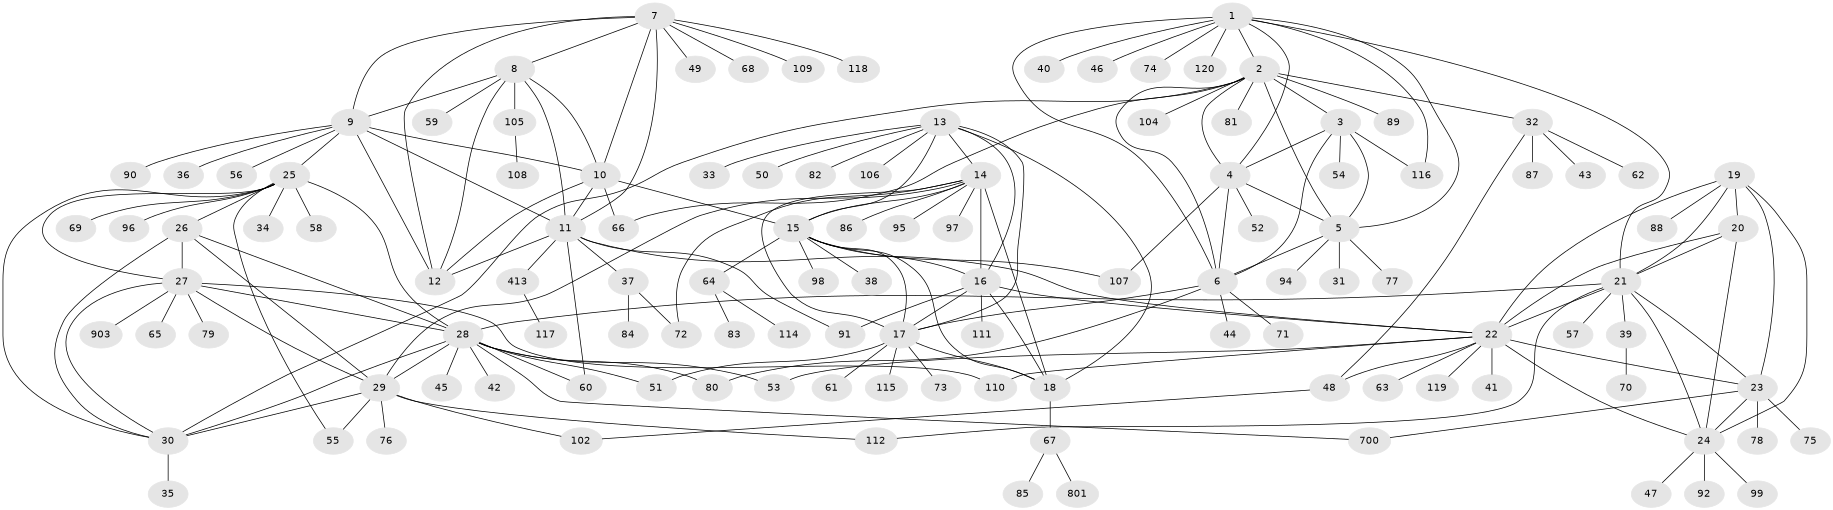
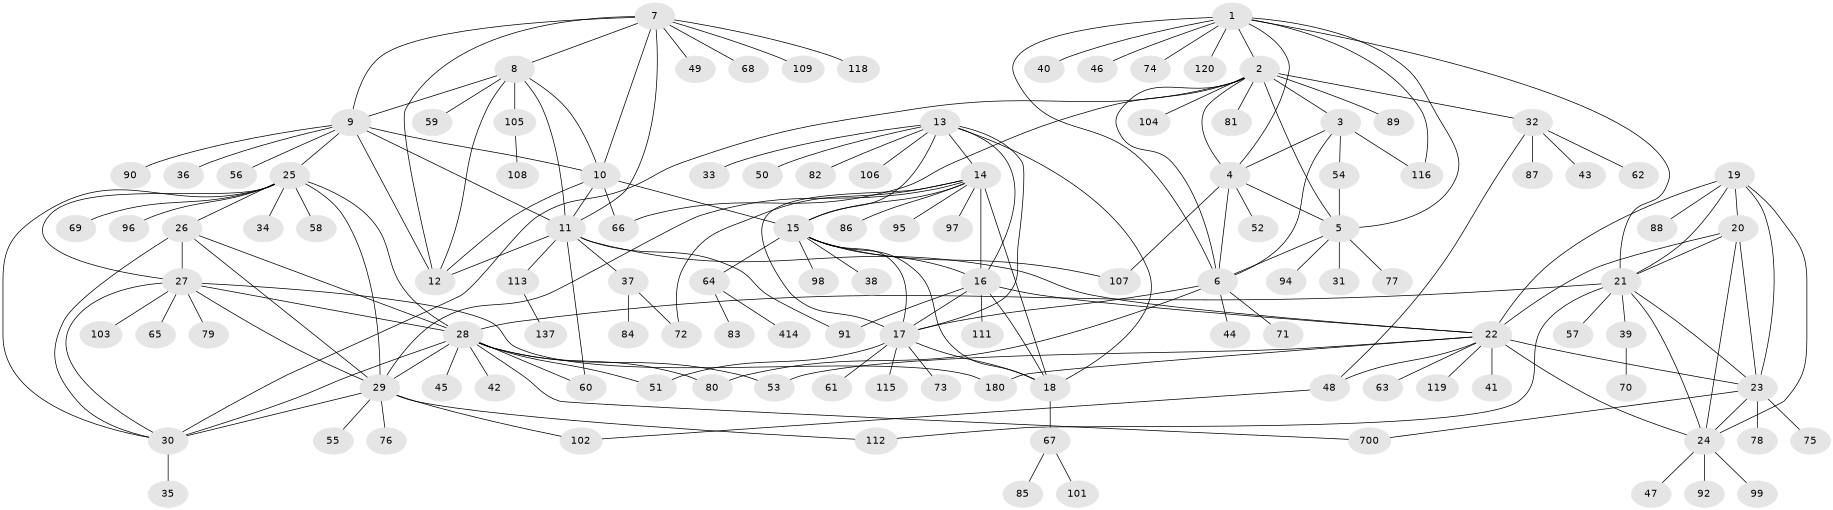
edge "3" -- "5": now "54" -- "5"
node "413": label "413" -> "113"
edge "25" -- "55": now "25" -- "29"
edge "20" -- "23": added
edge "21" -- "22": removed
node "903": label "903" -> "103"
node "117": label "117" -> "137"
node "114": label "114" -> "414"
node "110": label "110" -> "180"
node "801": label "801" -> "101"
